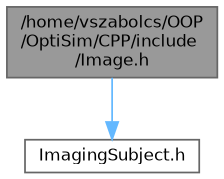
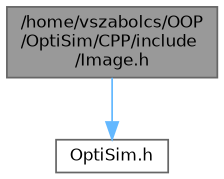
node "ImagingSubject.h": label "ImagingSubject.h" -> "OptiSim.h"
